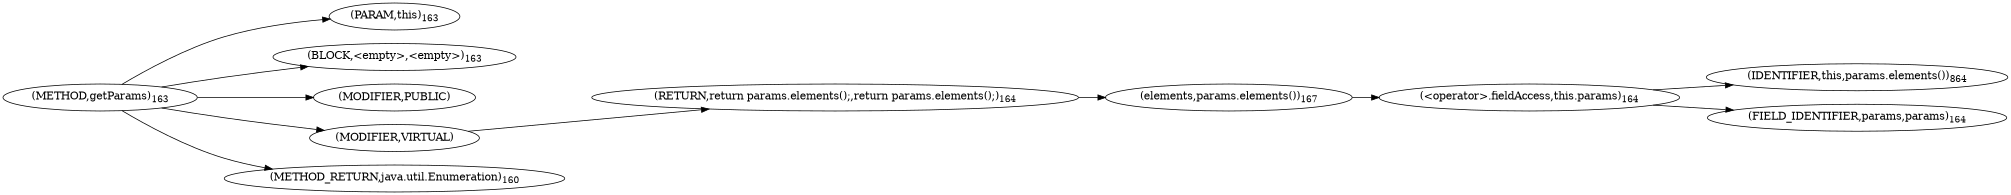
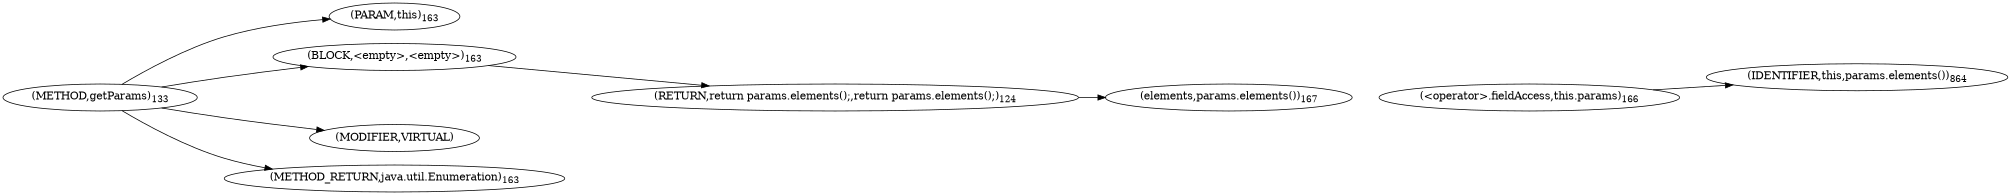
node "(METHOD,getParams)": text "163" -> "133"
node "(RETURN,return params.elements();,return params.elements();)": text "164" -> "124"
node "(<operator>.fieldAccess,this.params)": text "164" -> "166"
node "(MODIFIER,PUBLIC)": removed
edge "(elements,params.elements())" -> "(<operator>.fieldAccess,this.params)": removed
node "(FIELD_IDENTIFIER,params,params)": removed
edge "(MODIFIER,VIRTUAL)" -> "(RETURN,return params.elements();,return params.elements();)": now "(BLOCK,<empty>,<empty>)" -> "(RETURN,return params.elements();,return params.elements();)"
node "(METHOD_RETURN,java.util.Enumeration)": text "160" -> "163"
